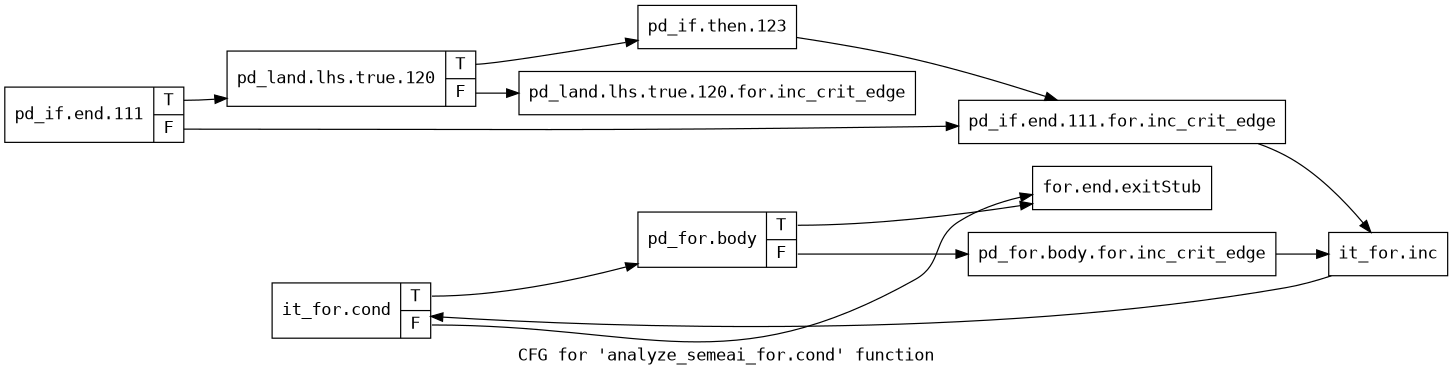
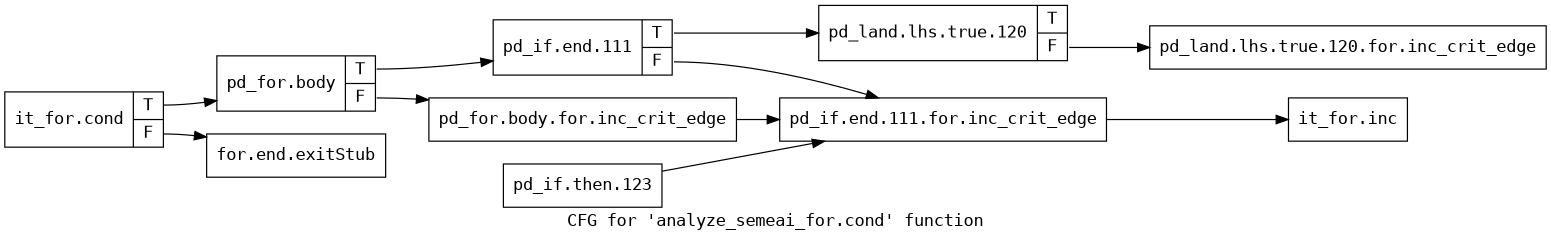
edge "pd_land.lhs.true.120" -> "pd_if.then.123": removed
edge "pd_for.body" -> "for.end.exitStub": now "pd_for.body" -> "pd_if.end.111"
edge "pd_for.body.for.inc_crit_edge" -> "it_for.inc": now "pd_for.body.for.inc_crit_edge" -> "pd_if.end.111.for.inc_crit_edge"
edge "it_for.inc" -> "it_for.cond": removed
